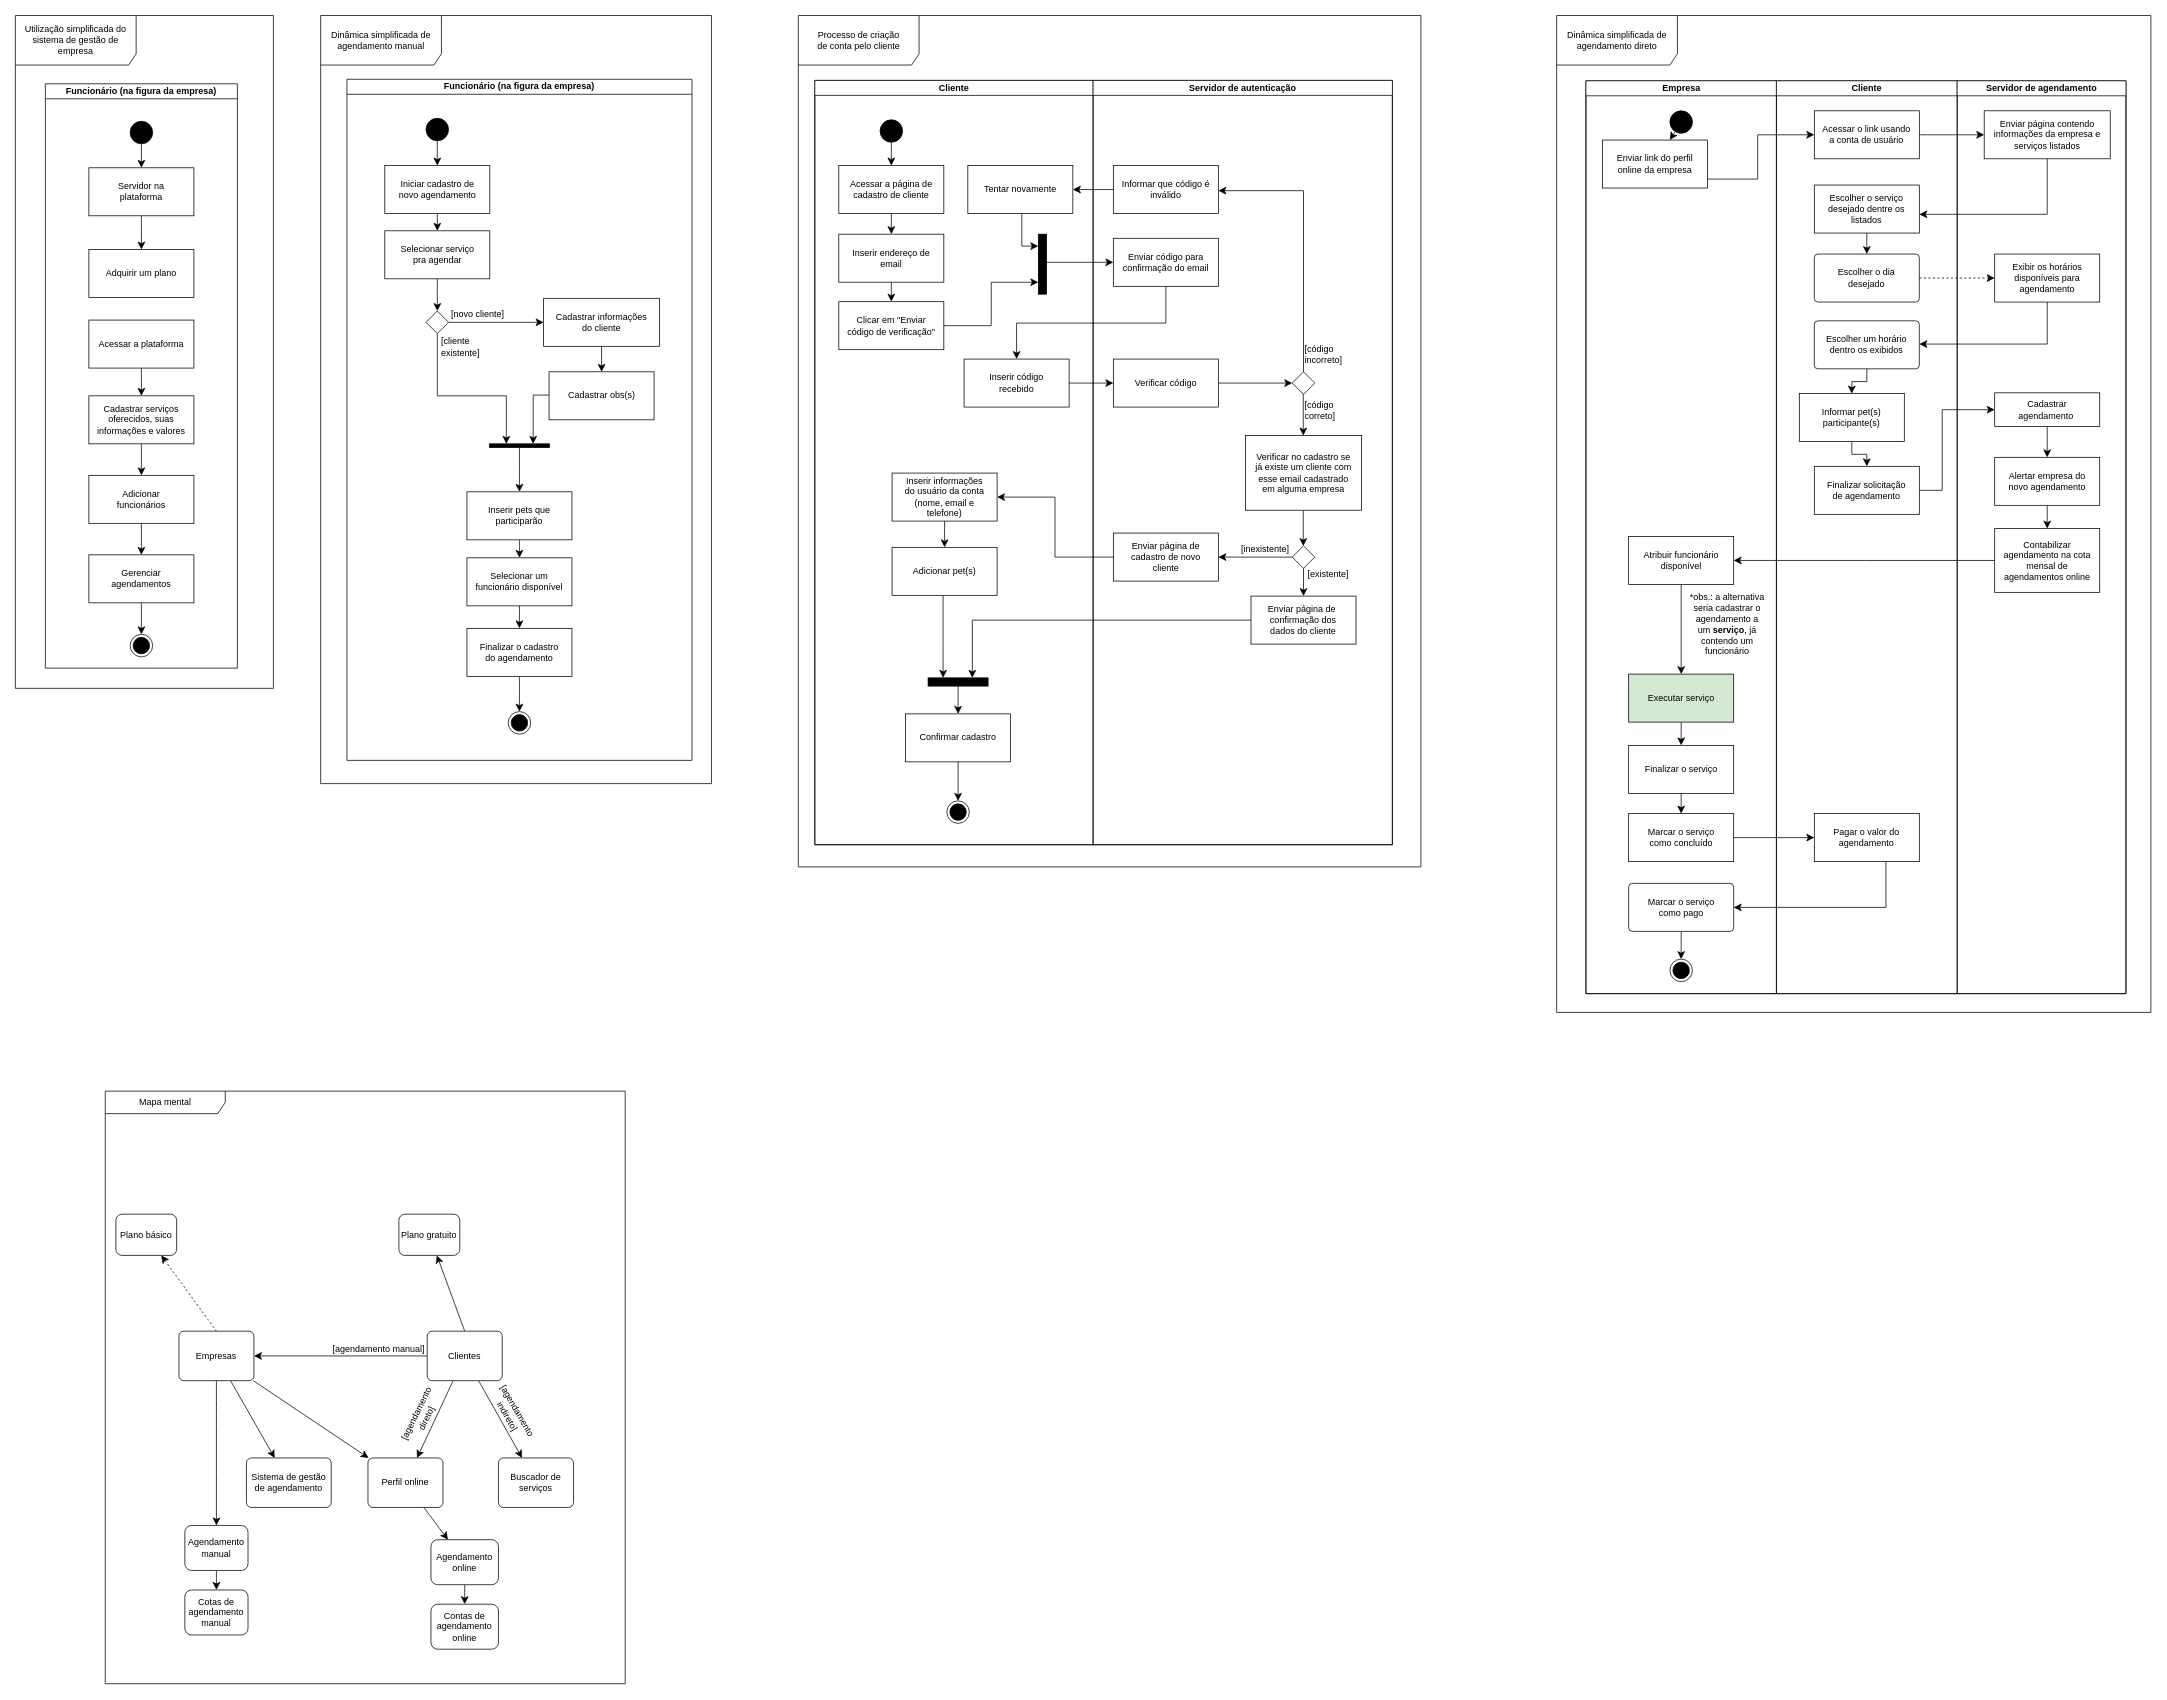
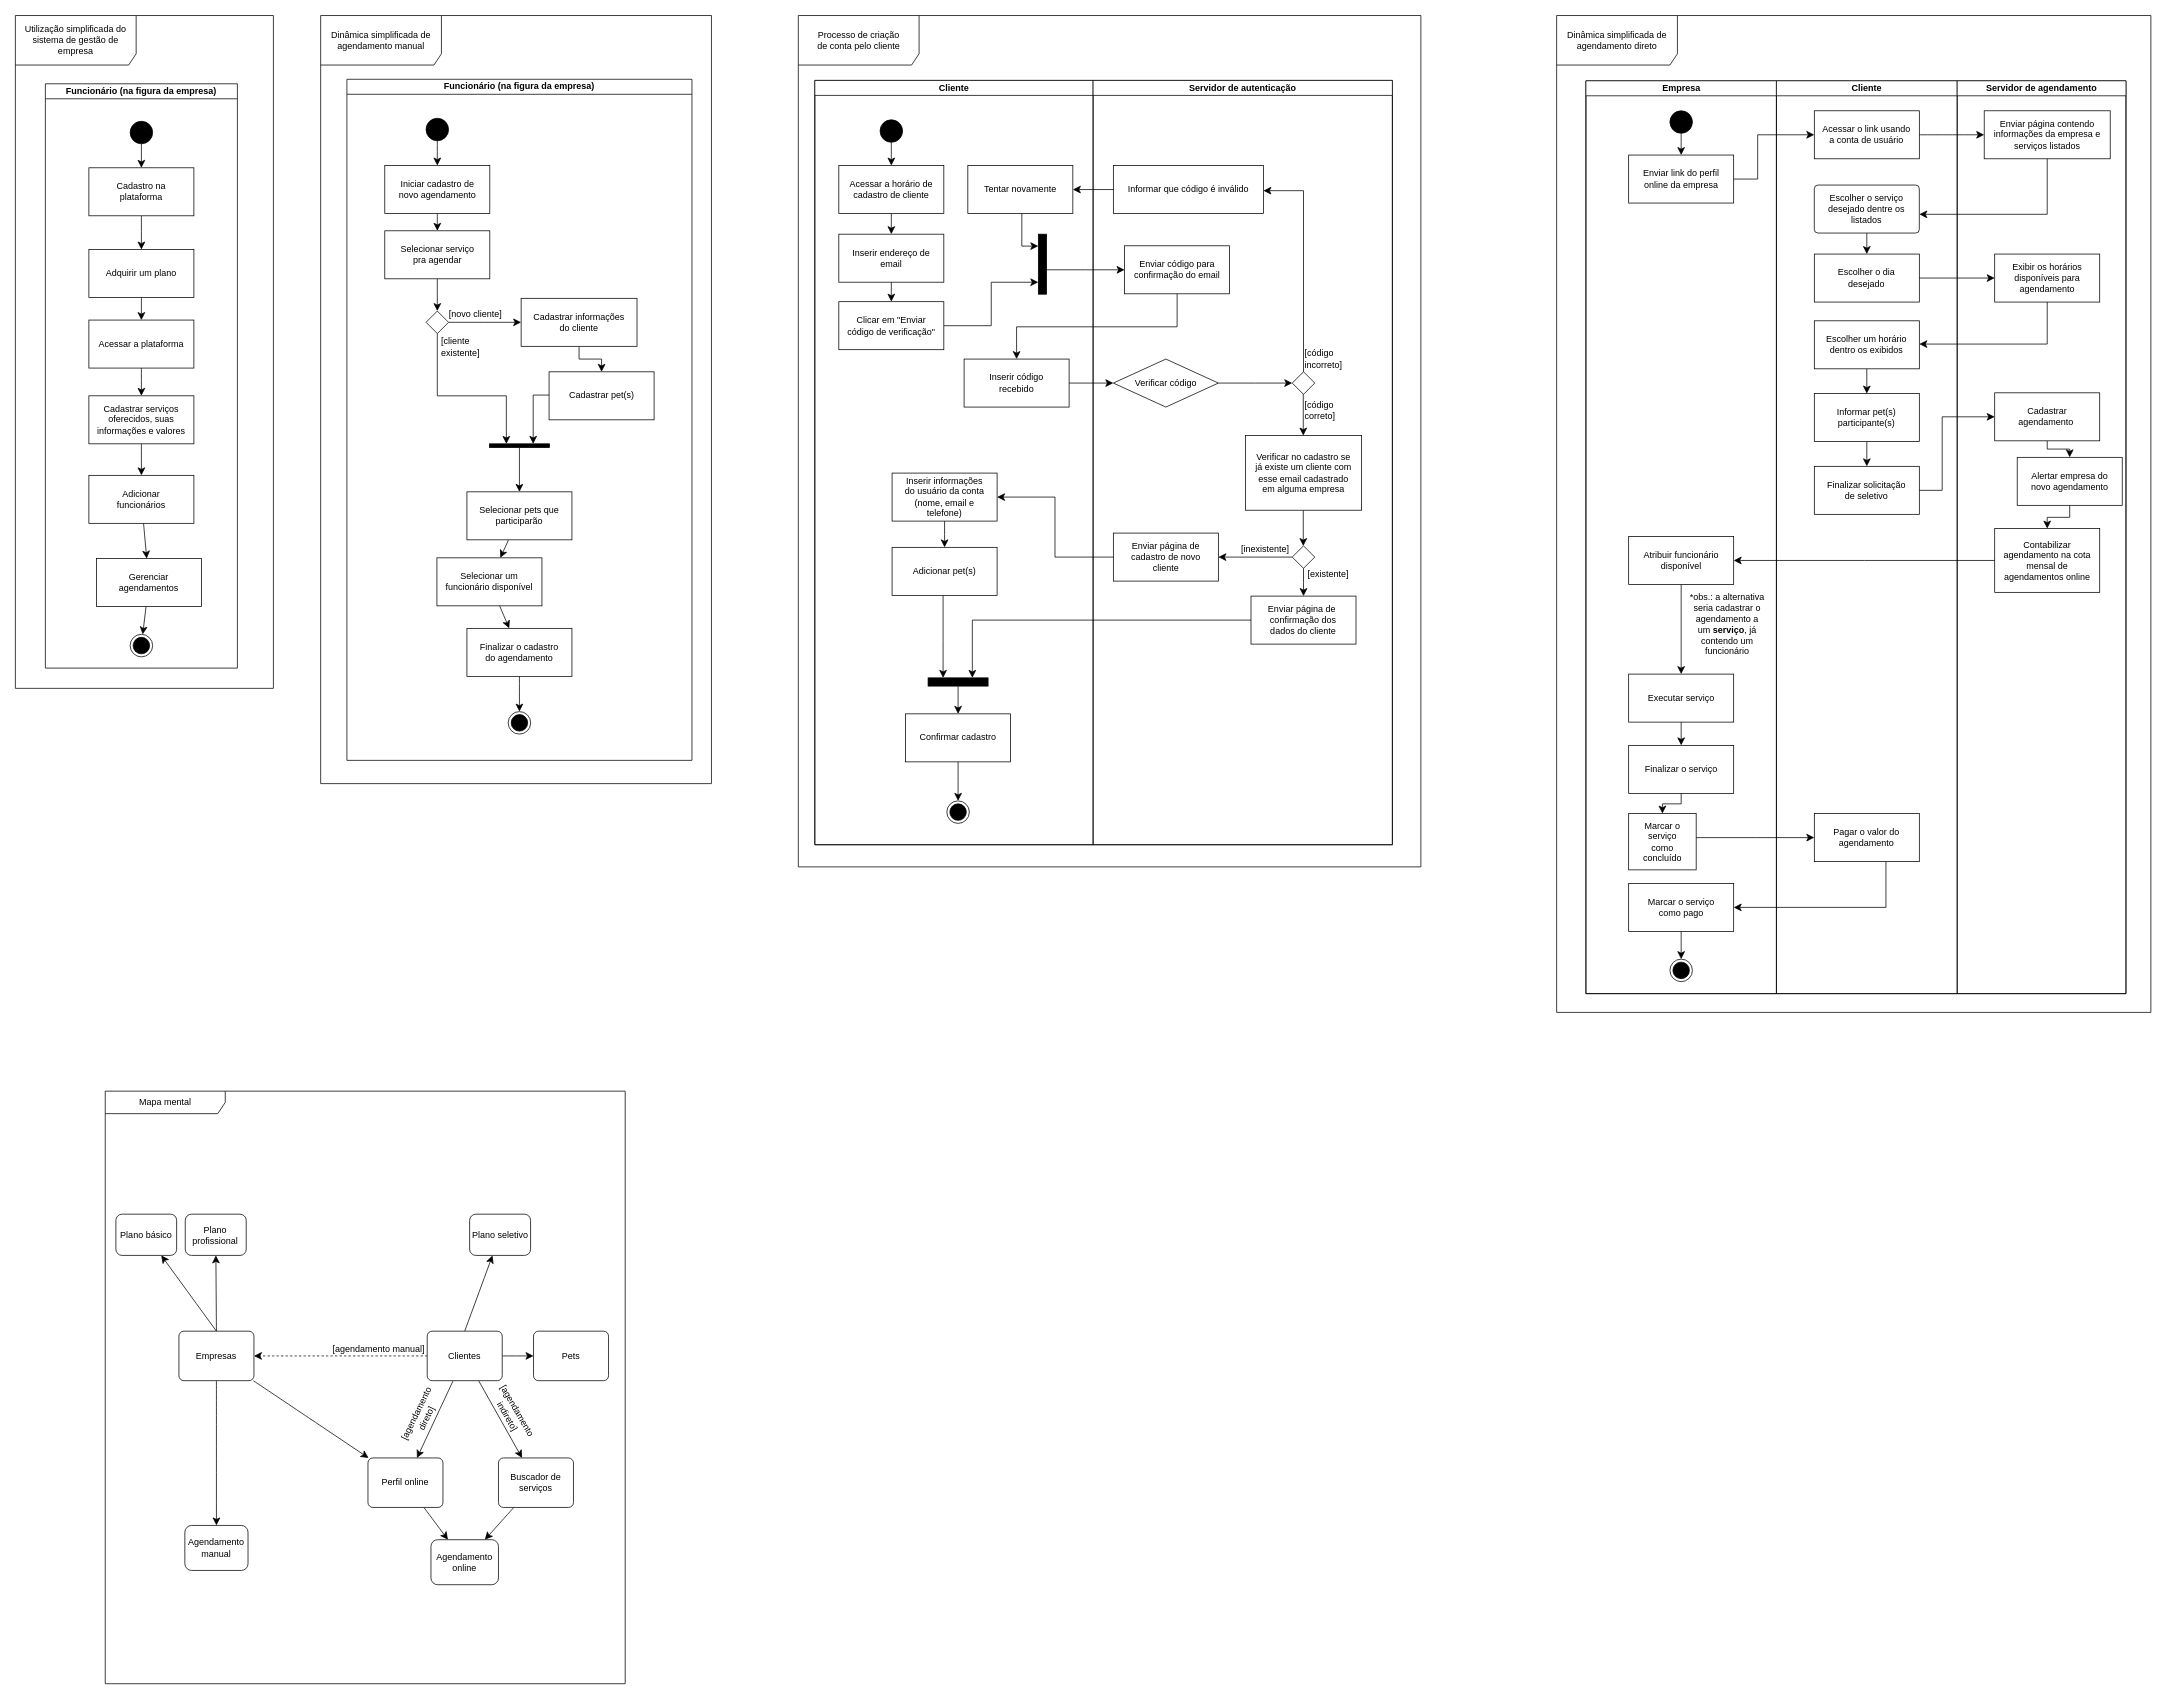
node "Enviar link do perfil online da empresa": moved (1655, 164) -> (1681, 179)
node "Acessar a página de cadastro de cliente": label "Acessar a página de cadastro de cliente" -> "Acessar a horário de cadastro de cliente"
node "Informar que código é inválido": size 105x48 -> 150x48
node "Servidor na plataforma": label "Servidor na plataforma" -> "Cadastro na plataforma"
node "Escolher o serviço desejado dentre os listados": shape rectangle -> rounded rectangle
node "Enviar código para confirmação do email": moved (1166, 262) -> (1177, 270)
node "Escolher o dia desejado": shape rounded rectangle -> rectangle
edge "Escolher o dia desejado" -> "Exibir os horários disponíveis para agendamento": style dashed -> solid
edge "Adquirir um plano" -> "Acessar a plataforma": added
node "Cadastrar informações do cliente": moved (602, 322) -> (579, 322)
node "Escolher um horário dentro os exibidos": shape rounded rectangle -> rectangle
node "Verificar código": shape rectangle -> diamond
node "Cadastrar obs(s)": label "Cadastrar obs(s)" -> "Cadastrar pet(s)"
node "Cadastrar agendamento": size 105x34 -> 105x48
node "Informar pet(s) participante(s)": moved (1852, 417) -> (1867, 417)
node "Alertar empresa do novo agendamento": moved (2047, 481) -> (2069, 481)
node "Finalizar solicitação de agendamento": label "Finalizar solicitação de agendamento" -> "Finalizar solicitação de seletivo"
node "Inserir pets que participarão": label "Inserir pets que participarão" -> "Selecionar pets que participarão"
node "Gerenciar agendamentos": moved (141, 579) -> (149, 582)
node "Selecionar um funcionário disponível": moved (519, 582) -> (489, 582)
node "Executar serviço": fillcolor #d5e8d4 -> #ffffff
node "Marcar o serviço como concluído": size 105x48 -> 68x56
node "Marcar o serviço como pago": shape rounded rectangle -> rectangle
node "Plano profissional": added
node "Plano gratuito": removed
node "Plano seletivo": added
edge "Empresas" -> "Plano básico": style dashed -> solid
edge "Clientes" -> "Plano gratuito": removed
edge "Clientes" -> "Plano seletivo": added
edge "Empresas" -> "Plano profissional": added
edge "Clientes" -> "Empresas": style solid -> dashed
edge "Clientes" -> "Pets": added
node "Pets": added
edge "Empresas" -> "Sistema de gestão de agendamento": removed
node "Sistema de gestão de agendamento": removed
edge "Buscador de serviços" -> "Agendamento online": added
edge "Agendamento manual" -> "Cotas de agendamento manual": removed
edge "Agendamento online" -> "Contas de agendamento online": removed
node "Cotas de agendamento manual": removed
node "Contas de agendamento online": removed
